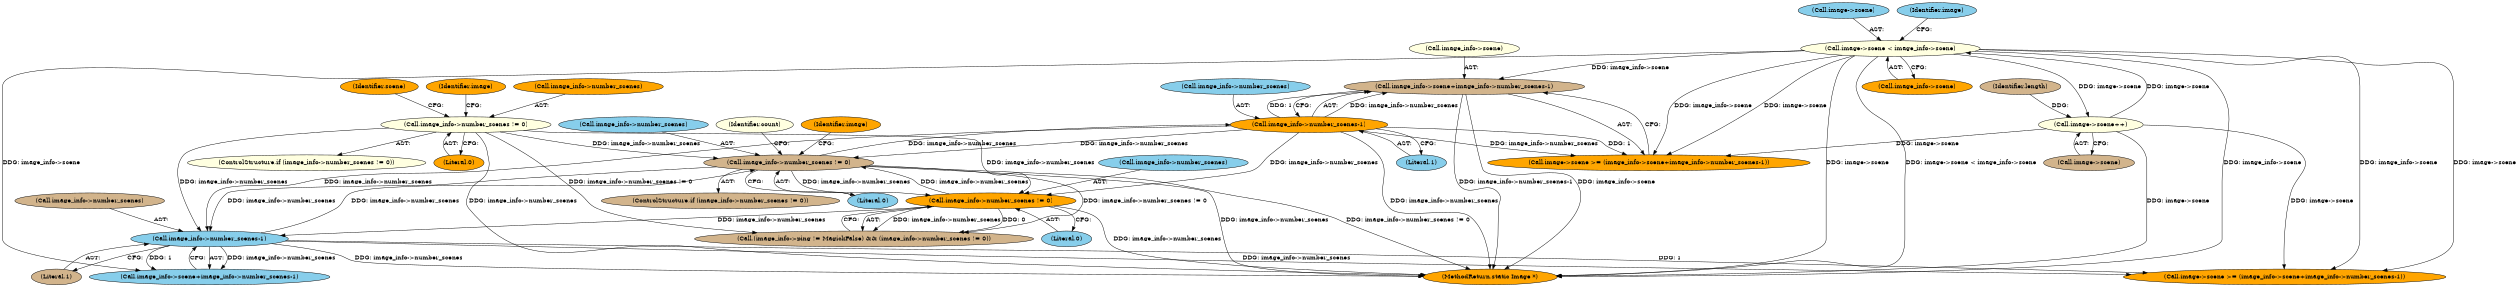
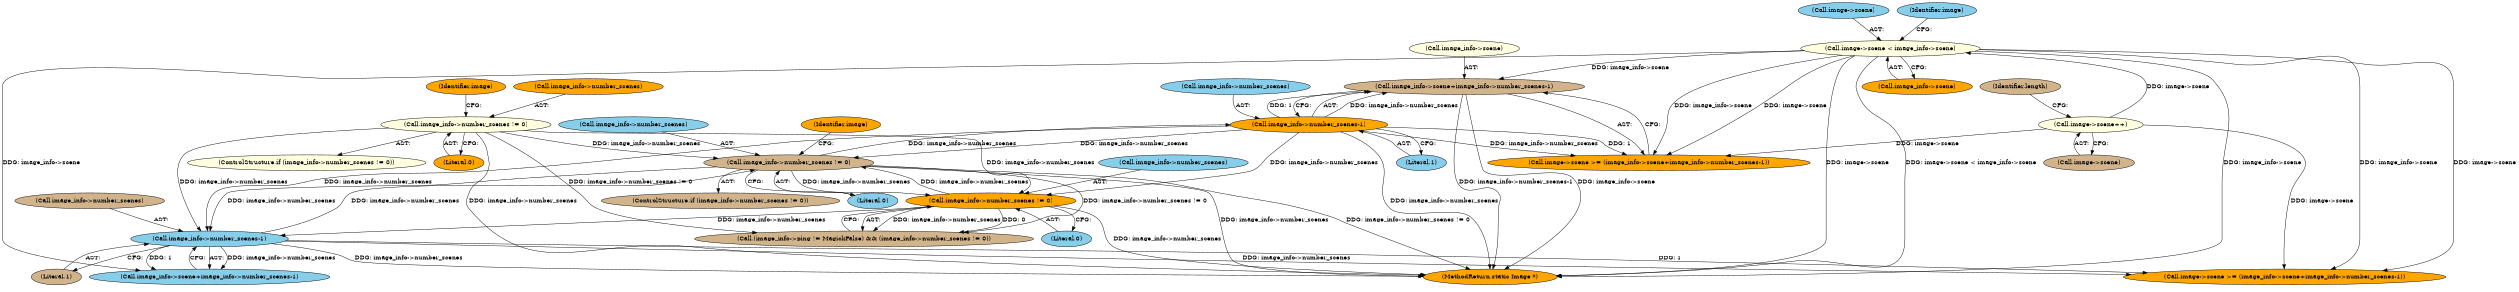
edge "(Call,image->scene < image_info->scene)" -> "(Call,image->scene++)": removed, label "DDG: image->scene"
node "(Identifier,scene)": removed
edge "(Identifier,length)" -> "(Call,image->scene++)": label "DDG: " -> "CFG: "
node "(Identifier,count)": removed
edge "(Call,image->scene++)" -> "(MethodReturn,static Image *)": removed, label "DDG: image->scene"
